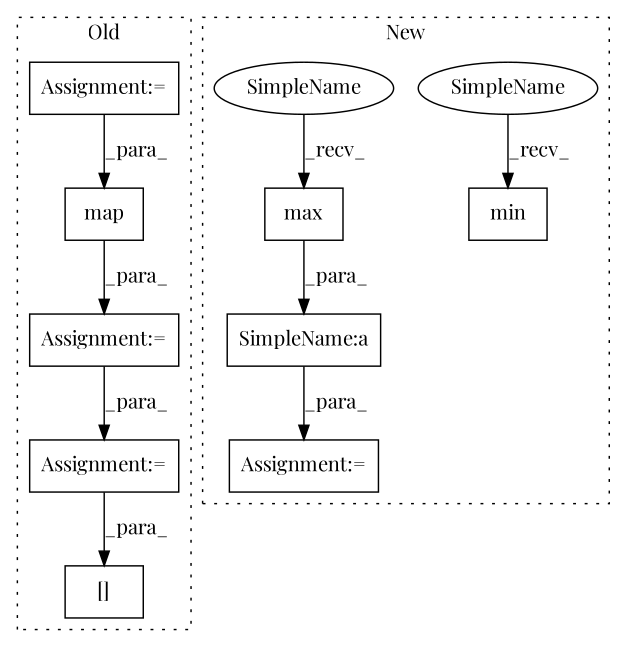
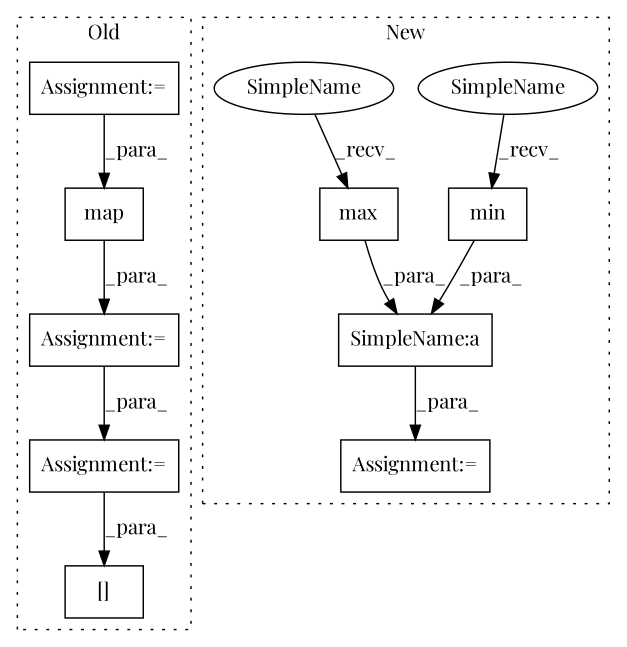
edge "min" -> "SimpleName:a": added, label "_para_"
